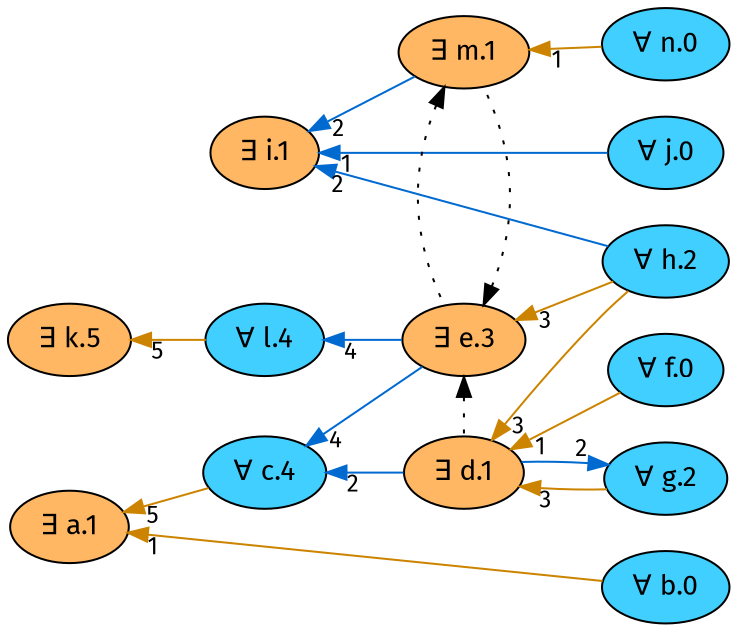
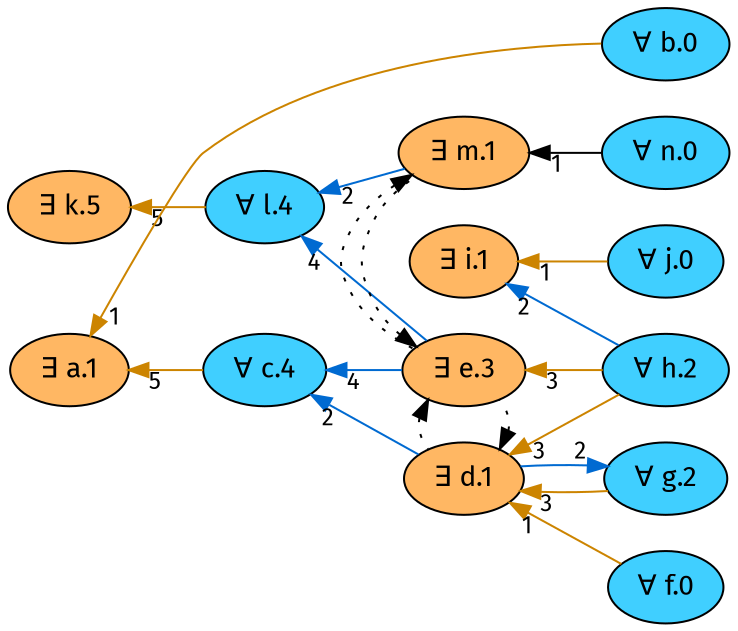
edge "∀ n.0" -> "∃ m.1": color #cc8400 -> black
edge "∃ m.1" -> "∃ i.1": now "∃ m.1" -> "∀ l.4"
edge "∀ j.0" -> "∃ i.1": color #006ad1 -> #cc8400
edge "∃ e.3" -> "∃ d.1": added
